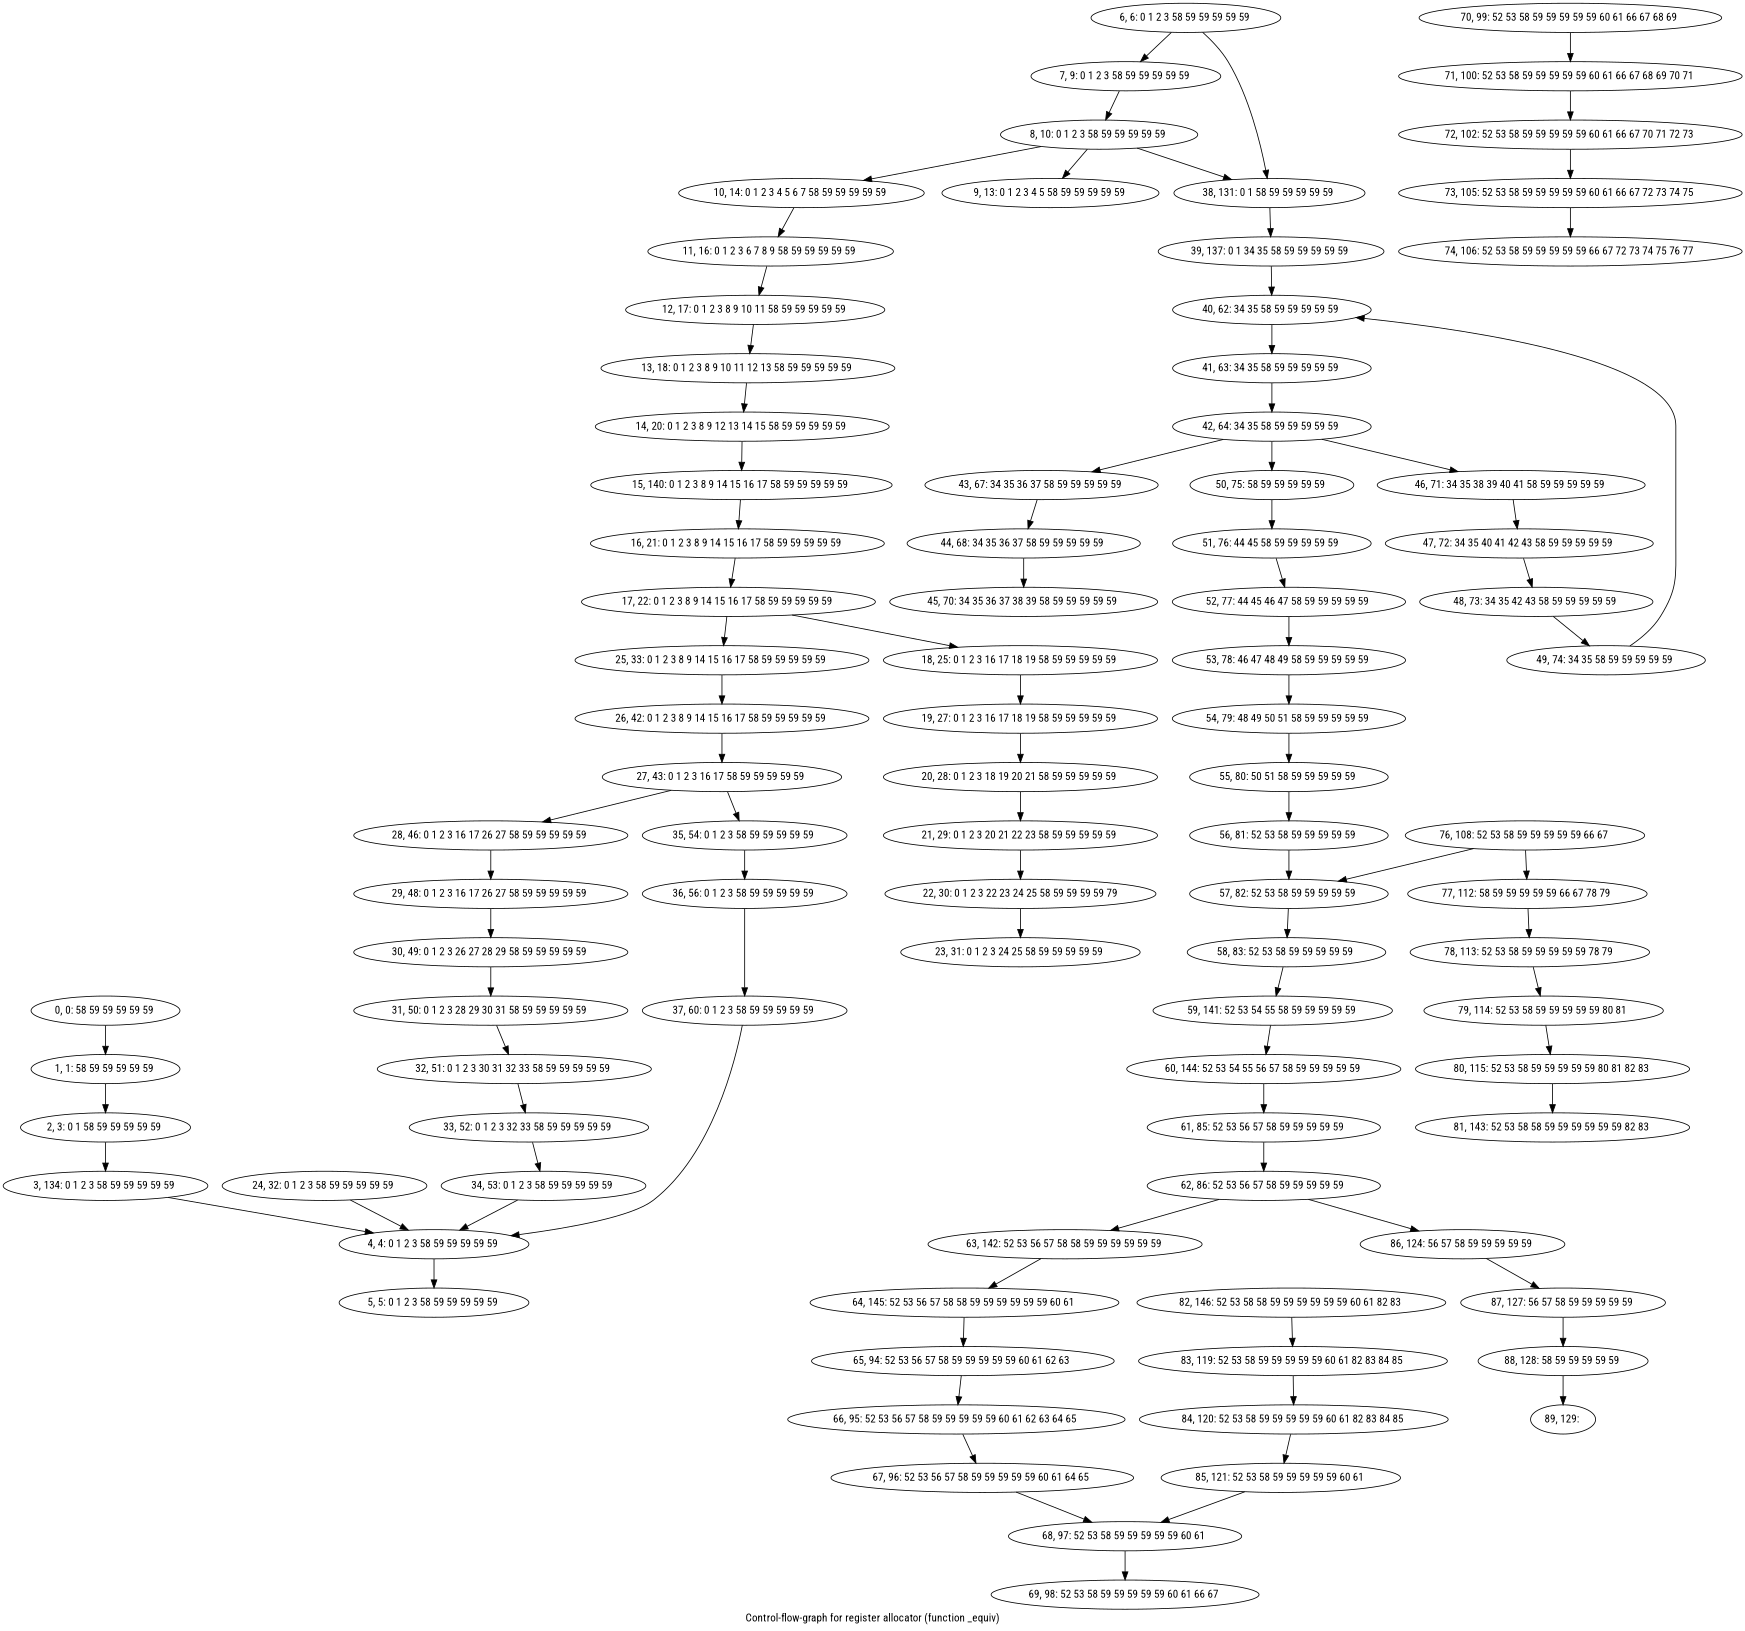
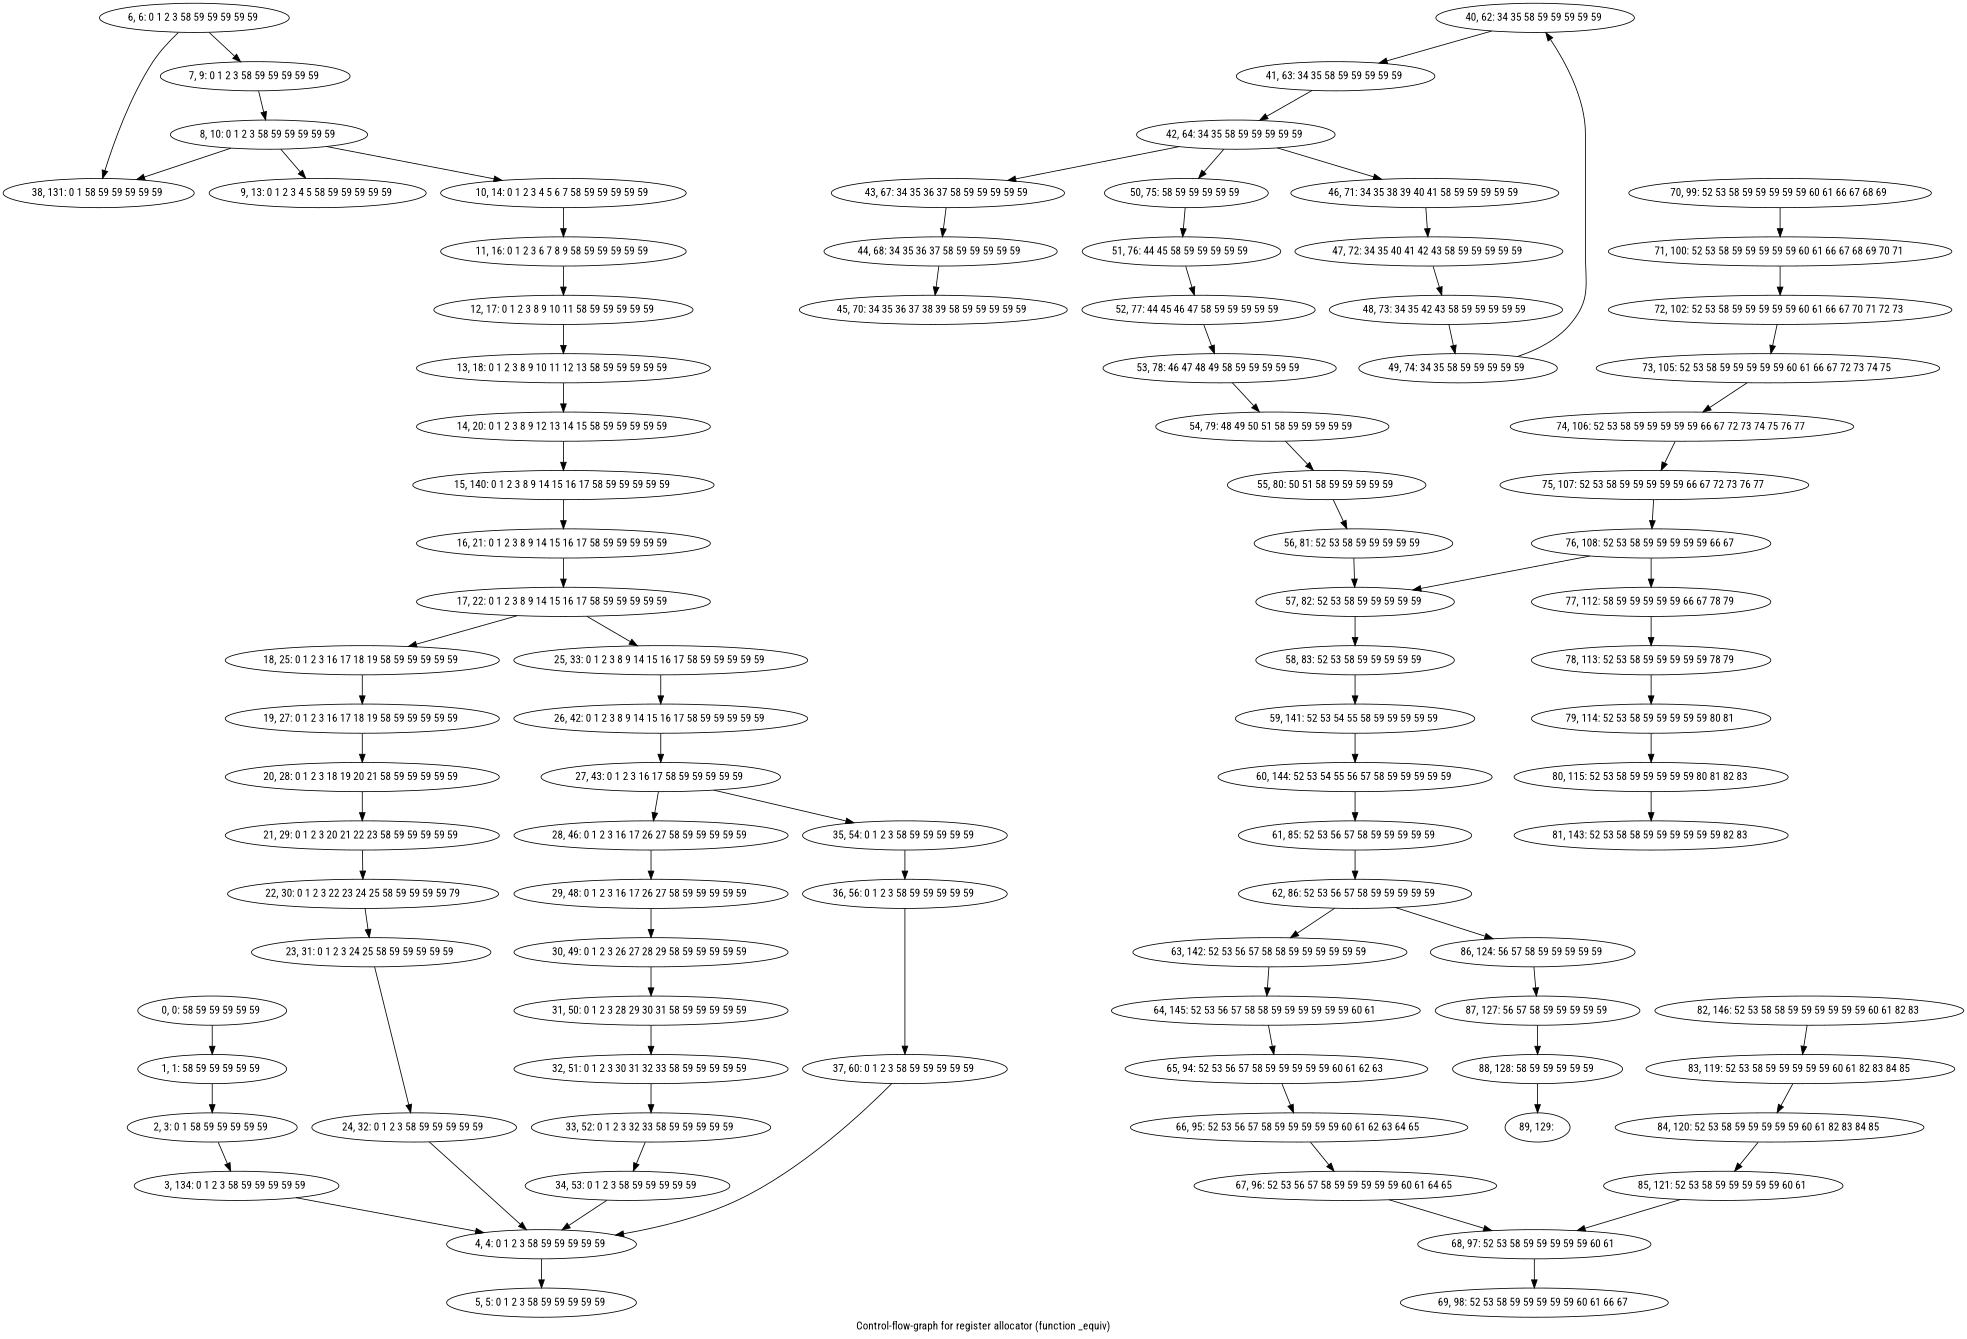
node "39, 137: 0 1 34 35 58 59 59 59 59 59": removed
node "75, 107: 52 53 58 59 59 59 59 59 66 67 72 73 76 77": added
edge "23, 31: 0 1 2 3 24 25 58 59 59 59 59 59" -> "24, 32: 0 1 2 3 58 59 59 59 59 59": added
